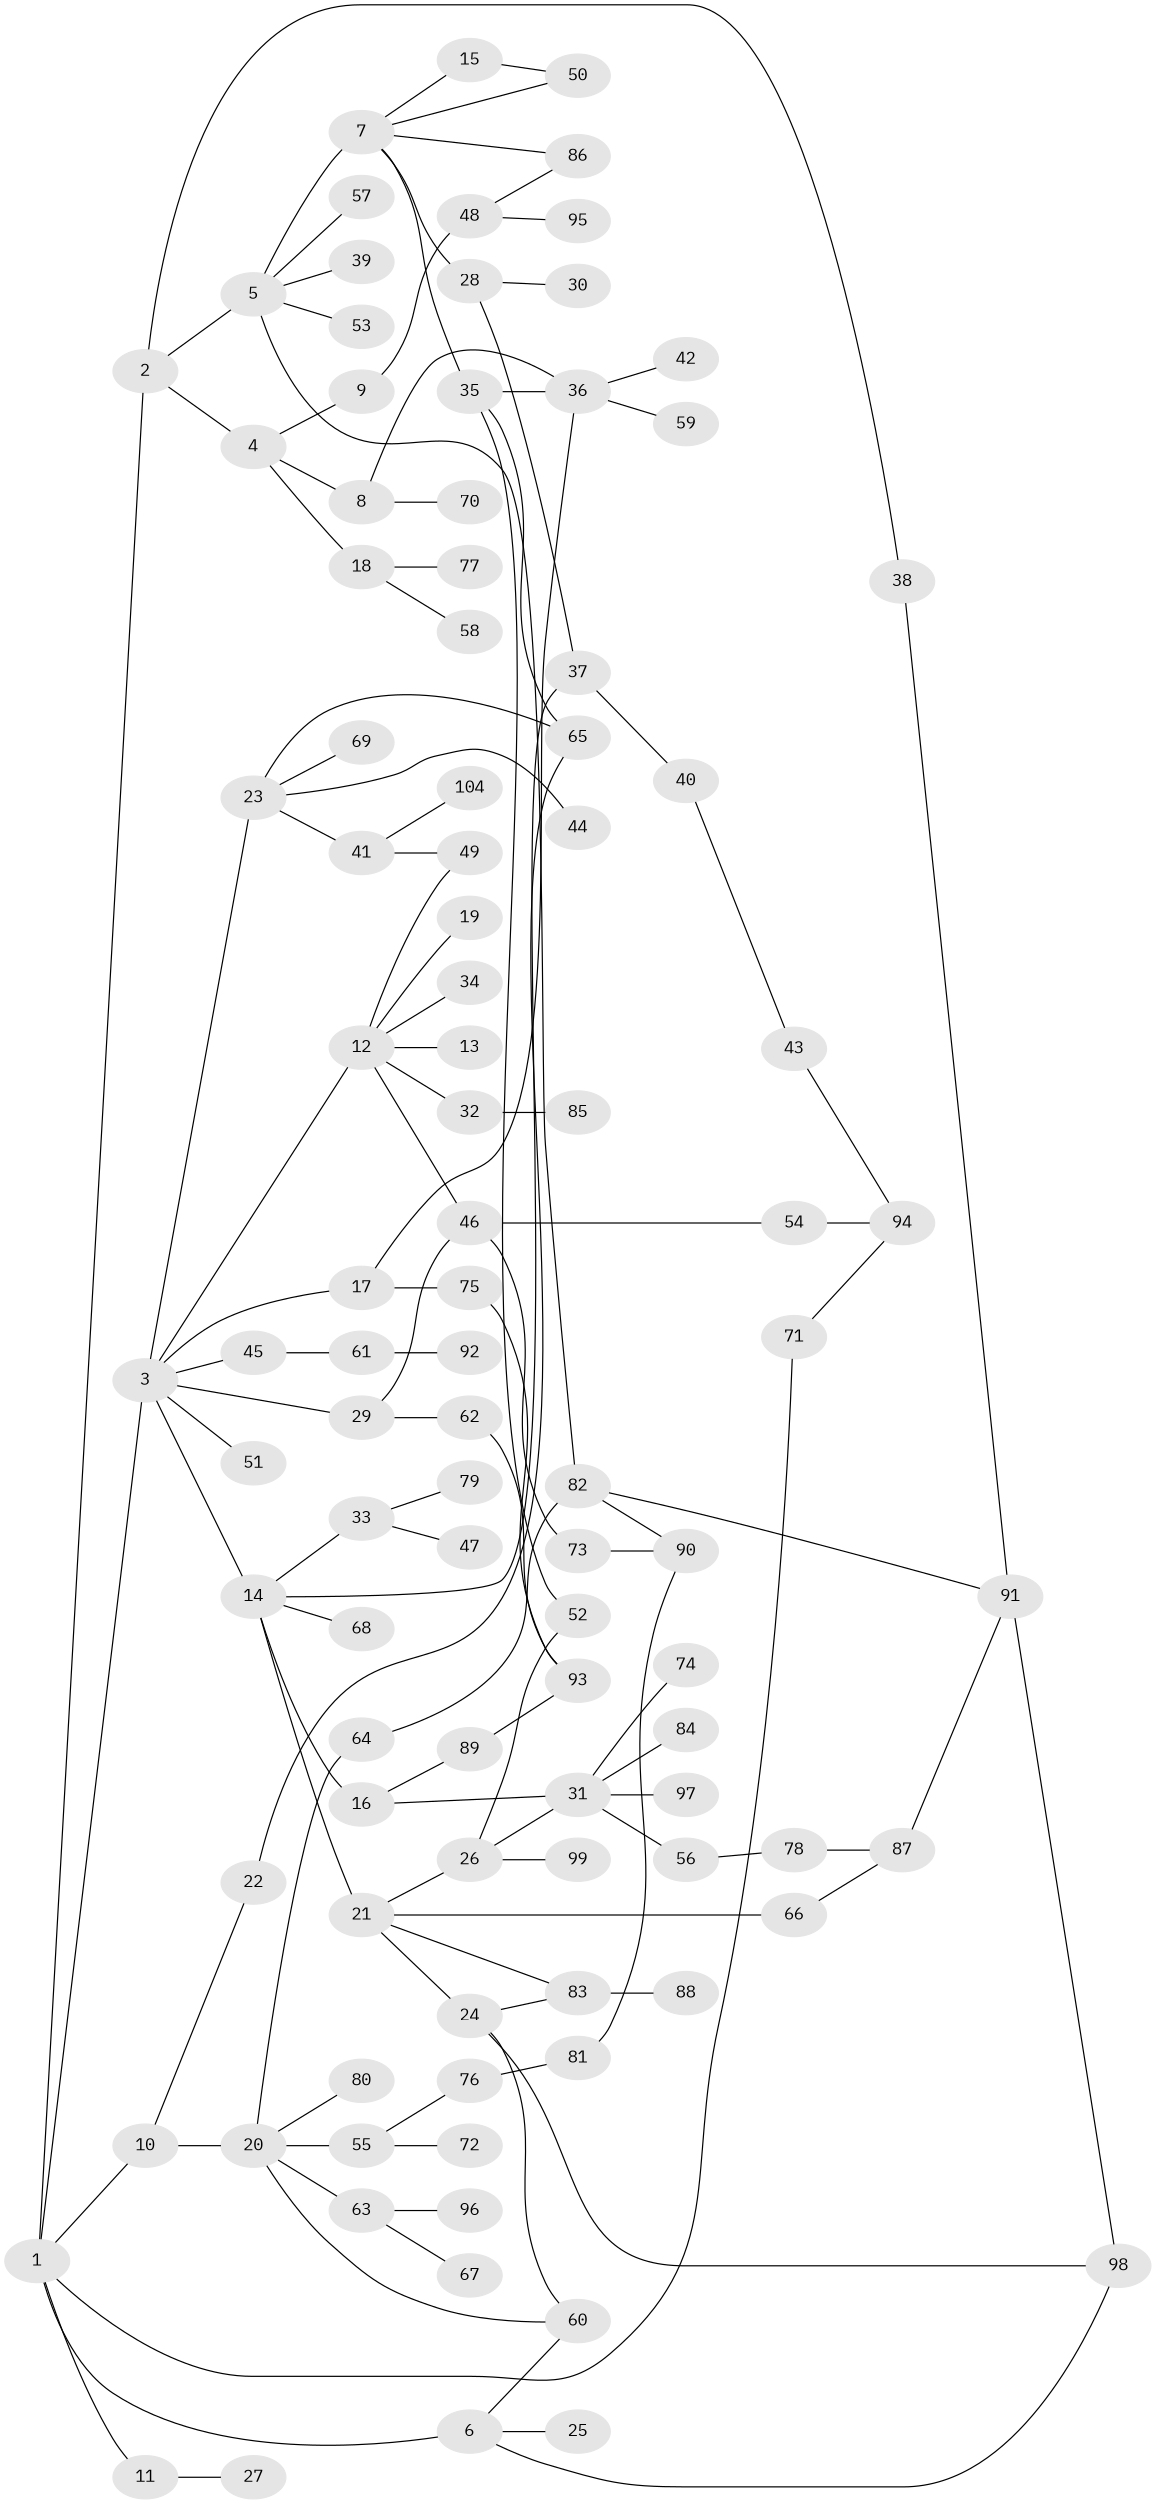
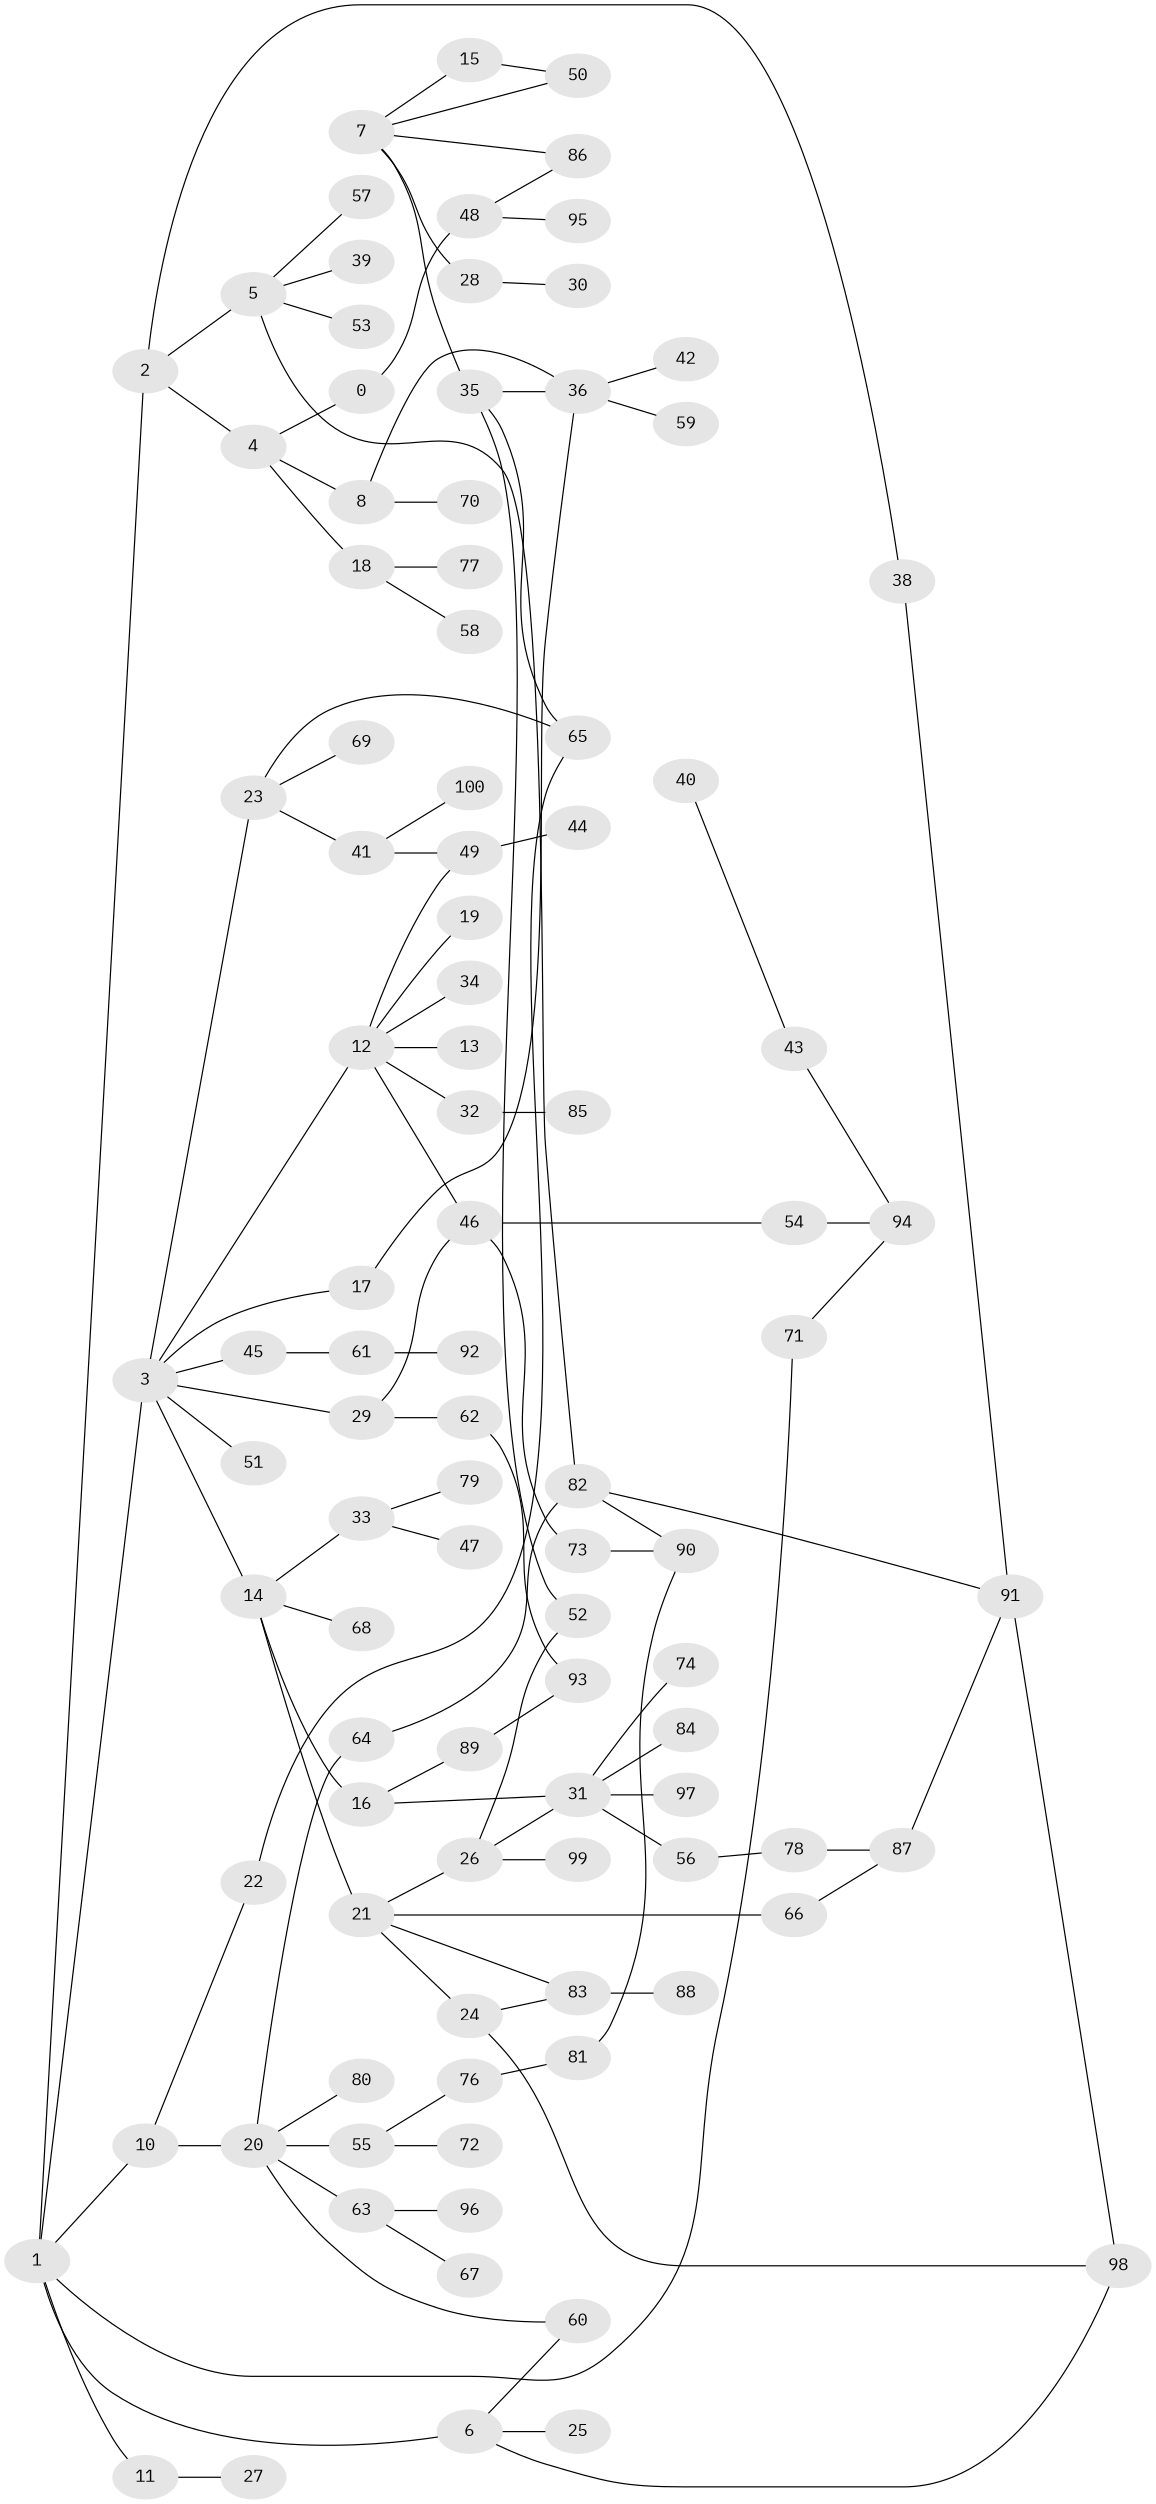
edge "7" -- "5": removed
node "9": label "9" -> "0"
node "37": removed
edge "23" -- "44": now "49" -- "44"
node "104": label "104" -> "100"
node "75": removed
edge "24" -- "60": removed
